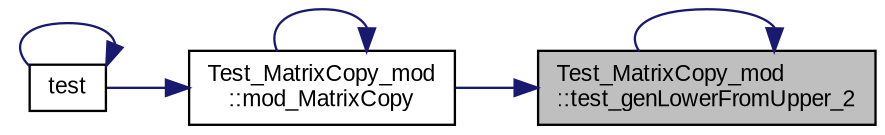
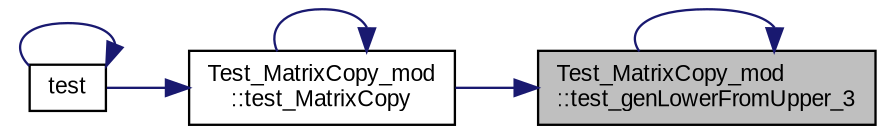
node "Test_MatrixCopy_mod ::mod_MatrixCopy": label "Test_MatrixCopy_mod ::mod_MatrixCopy" -> "Test_MatrixCopy_mod ::test_MatrixCopy"
node "Test_MatrixCopy_mod ::test_genLowerFromUpper_2": label "Test_MatrixCopy_mod ::test_genLowerFromUpper_2" -> "Test_MatrixCopy_mod ::test_genLowerFromUpper_3"
